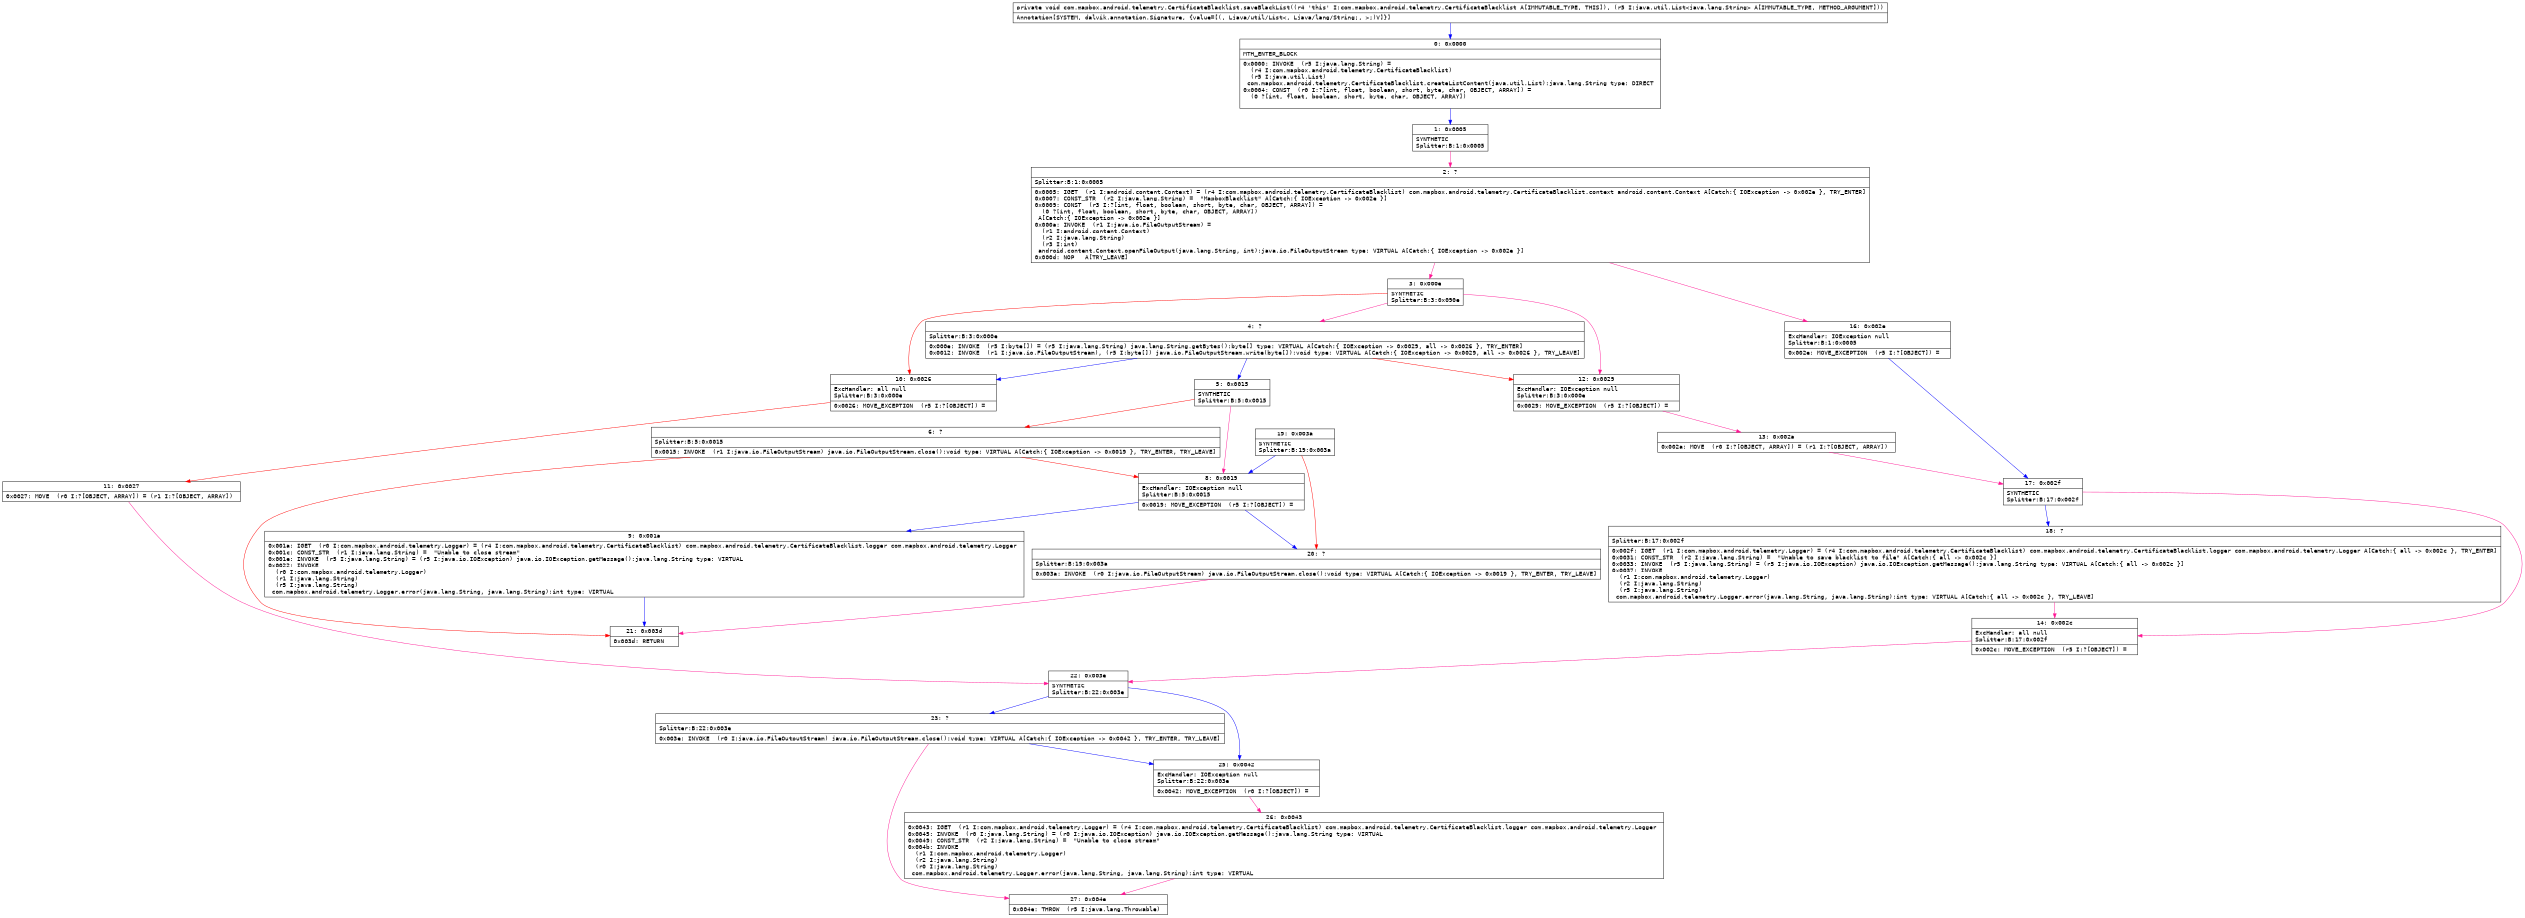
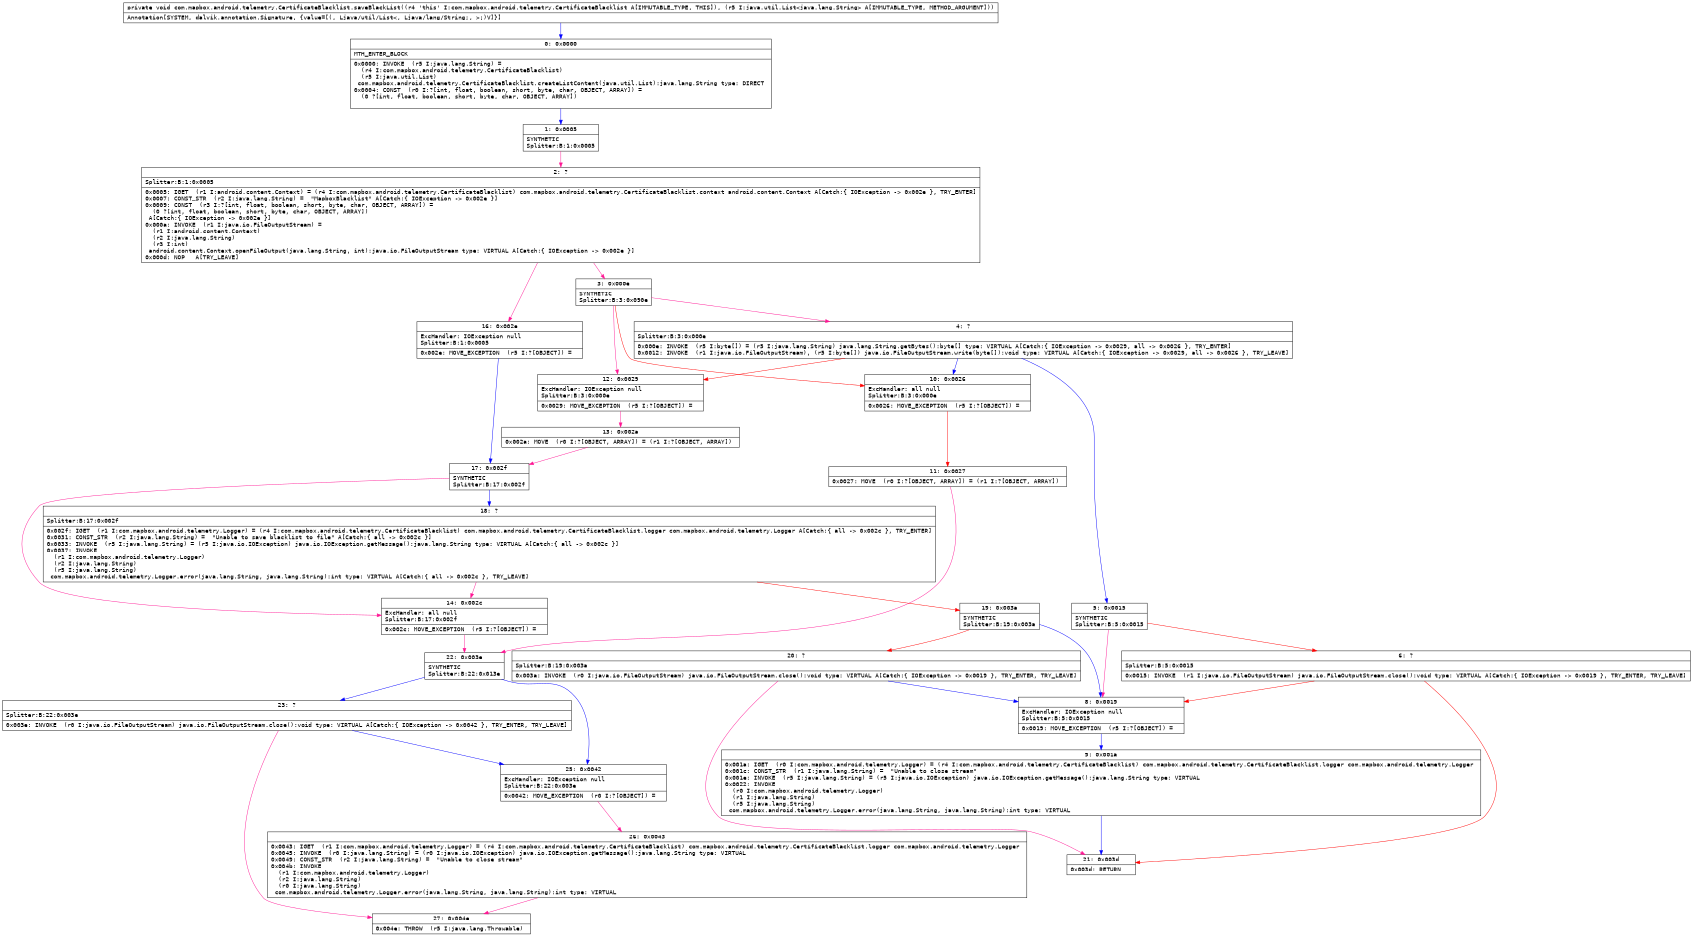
edge "8: 0x0019" -> "20: ?": reversed
edge "18: ?" -> "19: 0x003a": added
node "22: 0x003e": text "Splitter:B:22:0x003e" -> "Splitter:B:22:0x013e"
